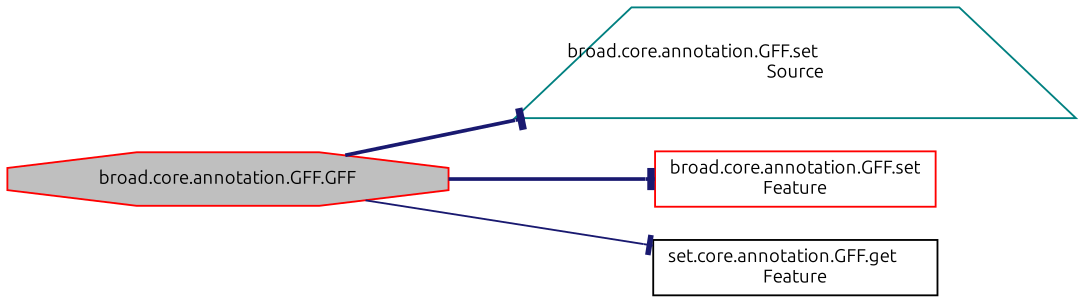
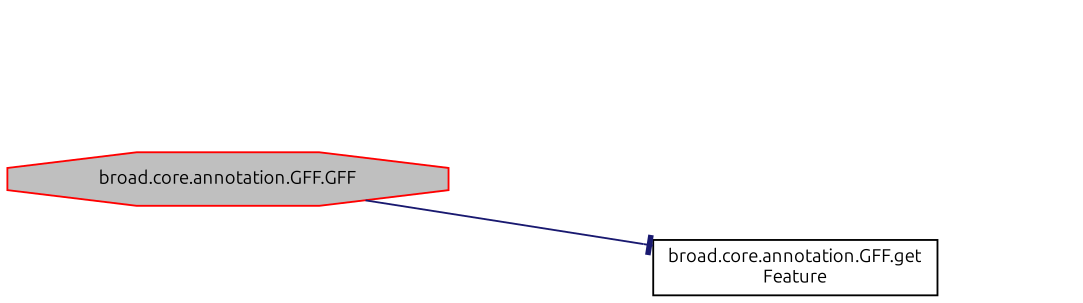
node "broad.core.annotation.GFF.set Source": removed
node "broad.core.annotation.GFF.set Feature": removed
node "set.core.annotation.GFF.get Feature": label "set.core.annotation.GFF.get Feature" -> "broad.core.annotation.GFF.get Feature"
